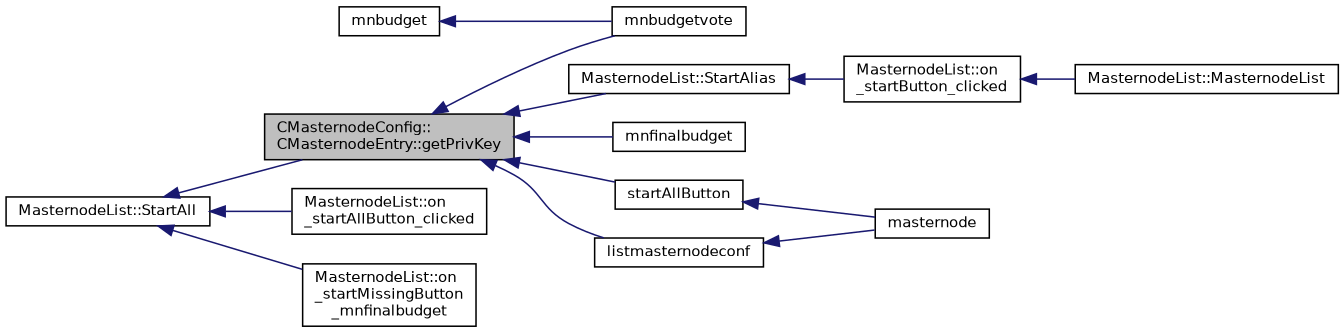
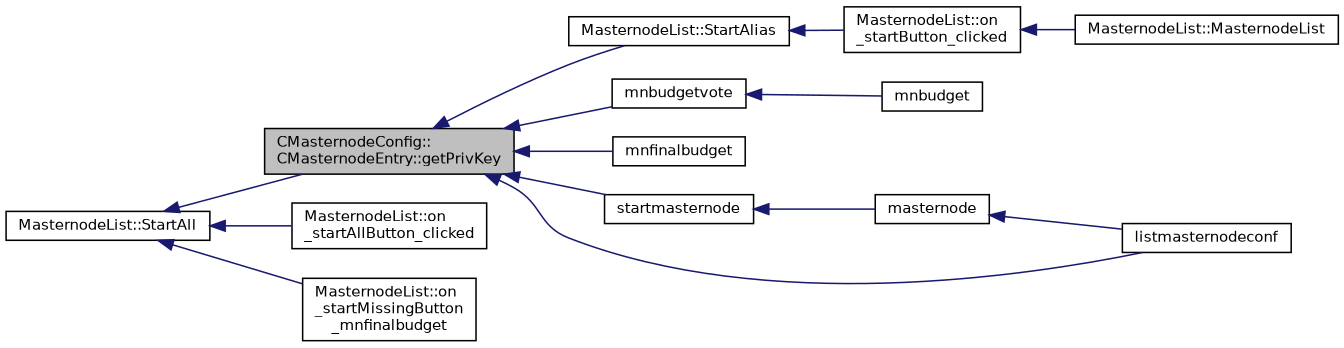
edge "mnbudgetvote" -> "mnbudget": reversed
node "startAllButton": label "startAllButton" -> "startmasternode"
edge "masternode" -> "listmasternodeconf": reversed
